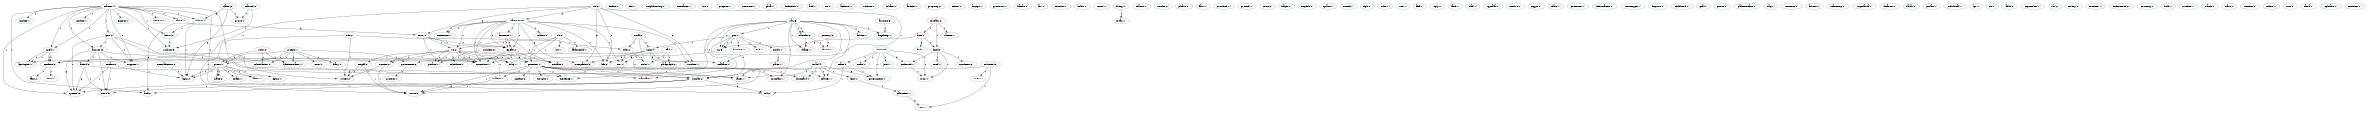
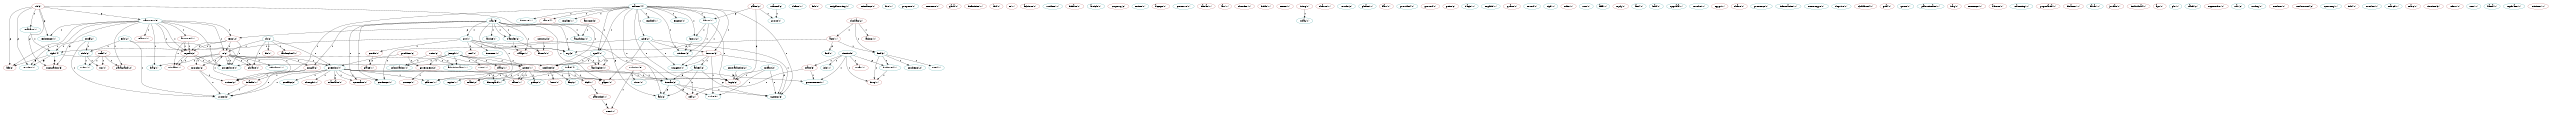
edge "statement(5)" -> "um(1)": now "statement(5)" -> "paragraph(2)"
edge "started(2)" -> "wisdom(3)": now "didnot(1)" -> "wisdom(3)"
edge "way(5)" -> "translate(1)": now "way(5)" -> "mcgill(2)"
edge "right(4)" -> "retaliate(1)": reversed
edge "confuse(3)" -> "bent(1)": label "1" -> "7"
edge "asked(2)" -> "solve(5)": now "asked(2)" -> "ask(2)"
